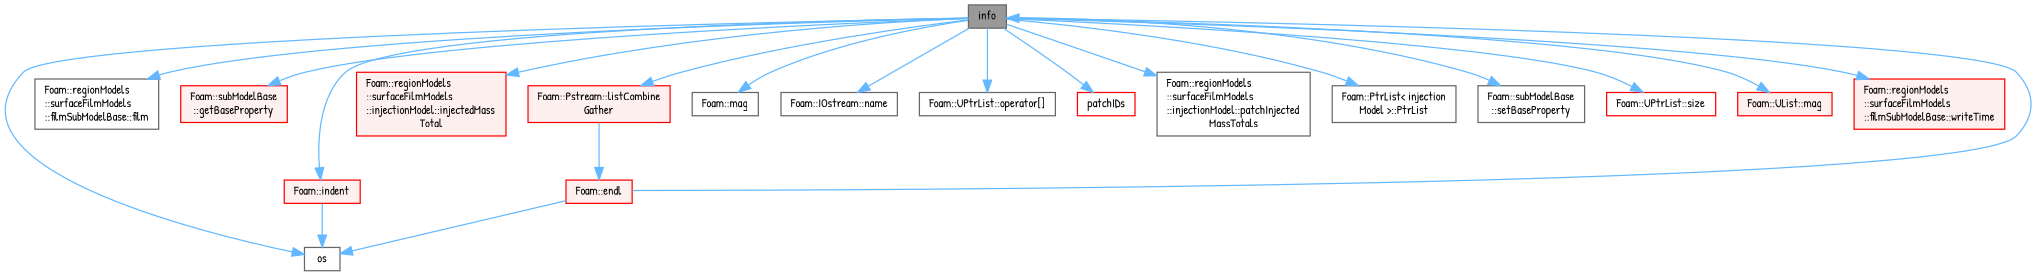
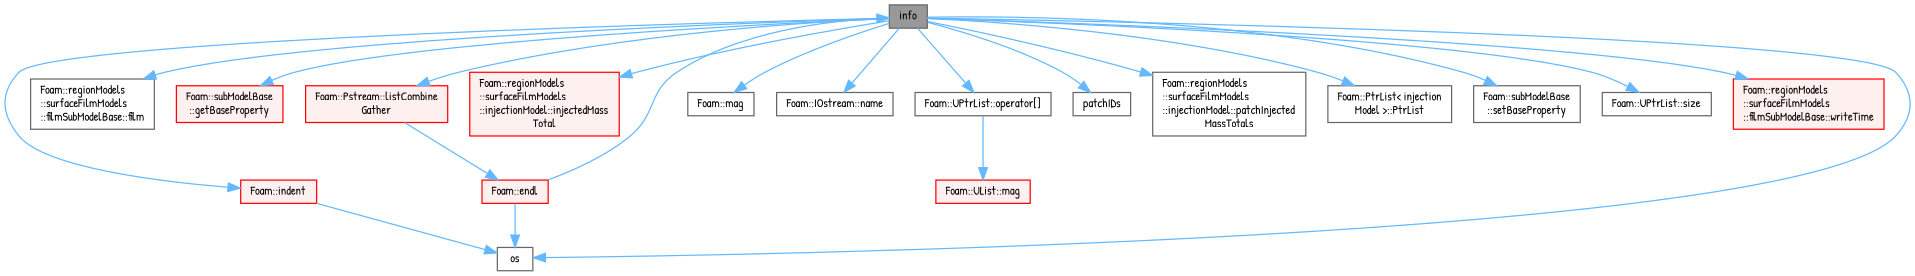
edge "info" -> "Foam::UList::mag": now "Foam::UPtrList::operator[]" -> "Foam::UList::mag"
node "patchIDs": color red -> grey40
node "Foam::UPtrList::size": color red -> grey40
